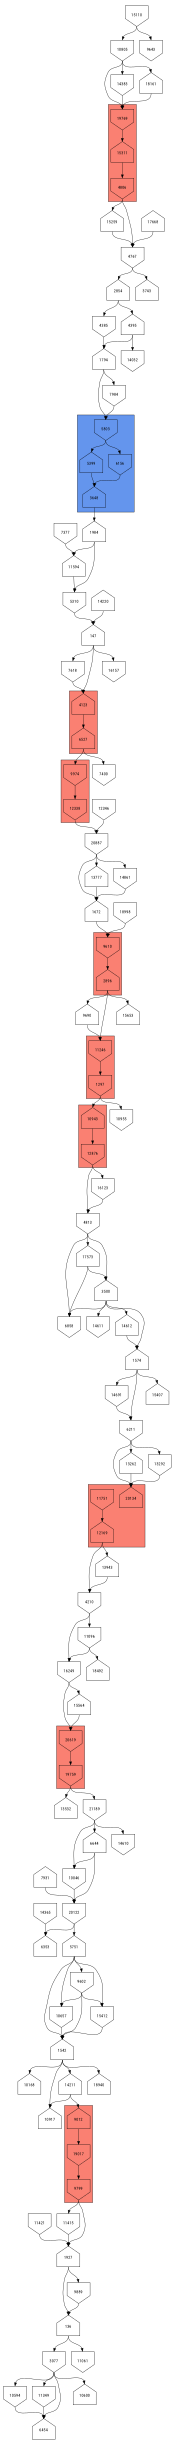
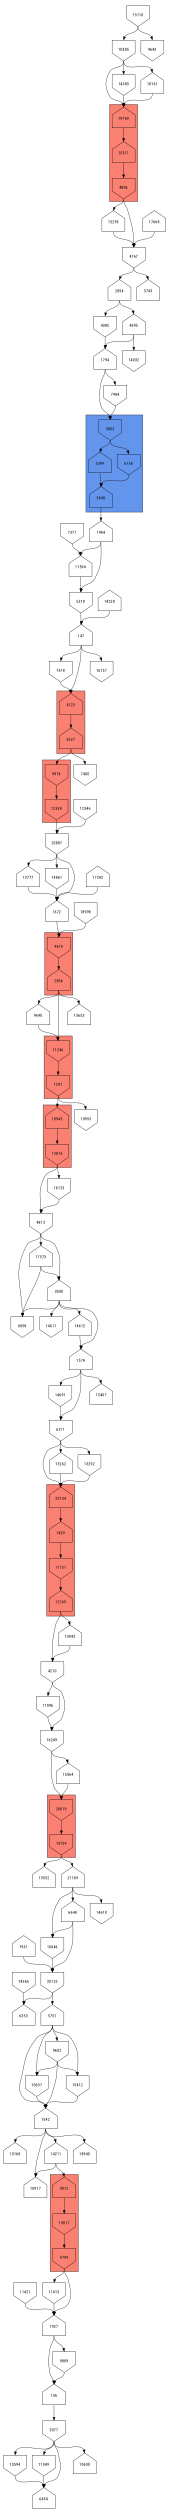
node "19769": shape invhouse -> house
node "17242": added
node "1439": added
node "18492": removed
node "21189": shape invhouse -> house
node "11061": removed
